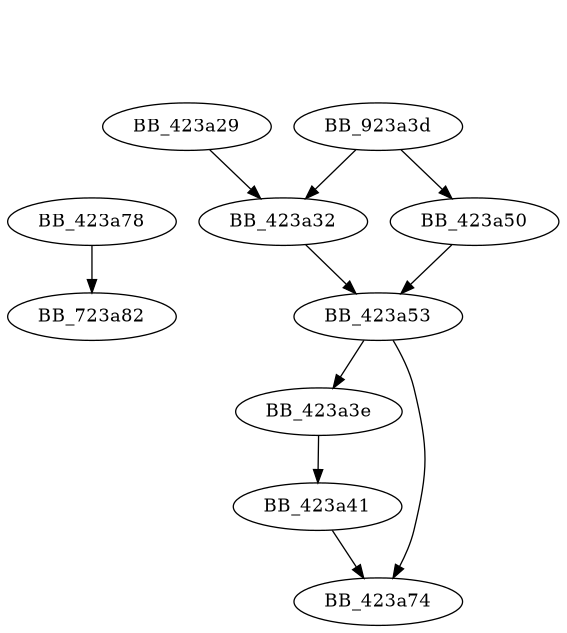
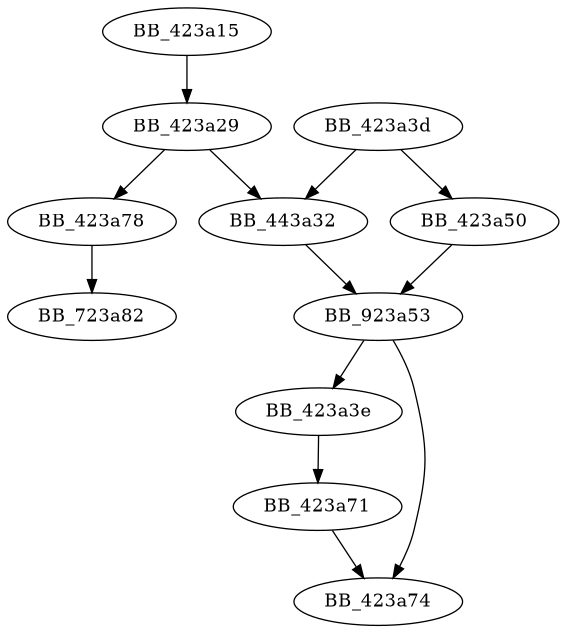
node "BB_423a15": added
node "BB_923a3d": label "BB_923a3d" -> "BB_423a3d"
edge "BB_423a29" -> "BB_423a78": added
node "BB_423a32": label "BB_423a32" -> "BB_443a32"
node "BB_423a53": label "BB_423a53" -> "BB_923a53"
node "BB_423a41": label "BB_423a41" -> "BB_423a71"
